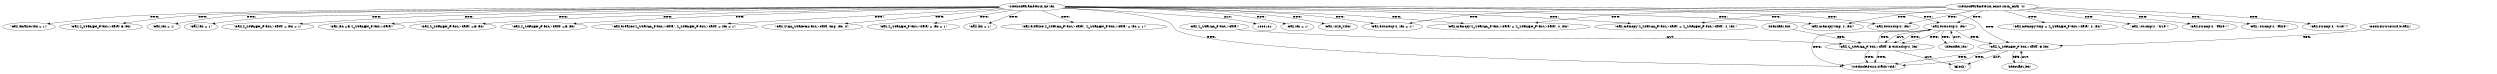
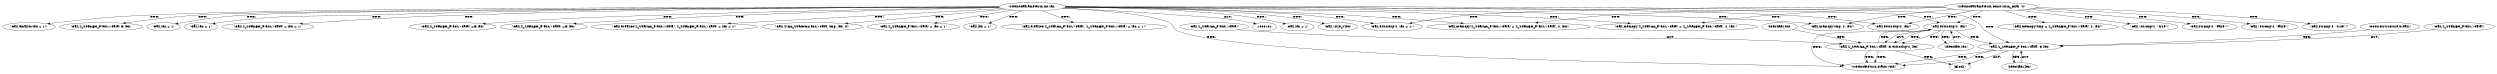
node "(Call,len += Z_STRLEN_P(ent->data))": removed
node "(Call,Z_STRLEN_P(ent->data))": added
edge "(Call,Z_STRVAL_P(ent->data) = estrndup(s, len))" -> "(Block,)": label "AST: " -> "DDG: "
